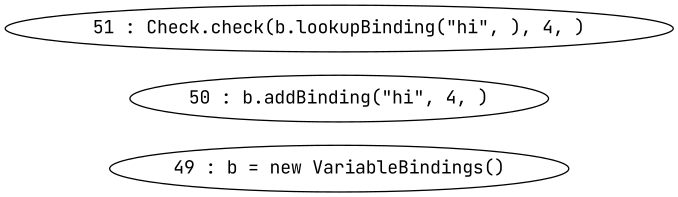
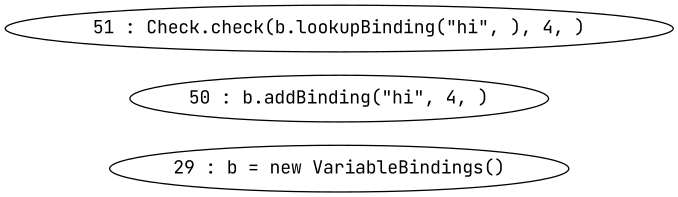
node "49 : b = new VariableBindings()": label "49 : b = new VariableBindings()" -> "29 : b = new VariableBindings()"
